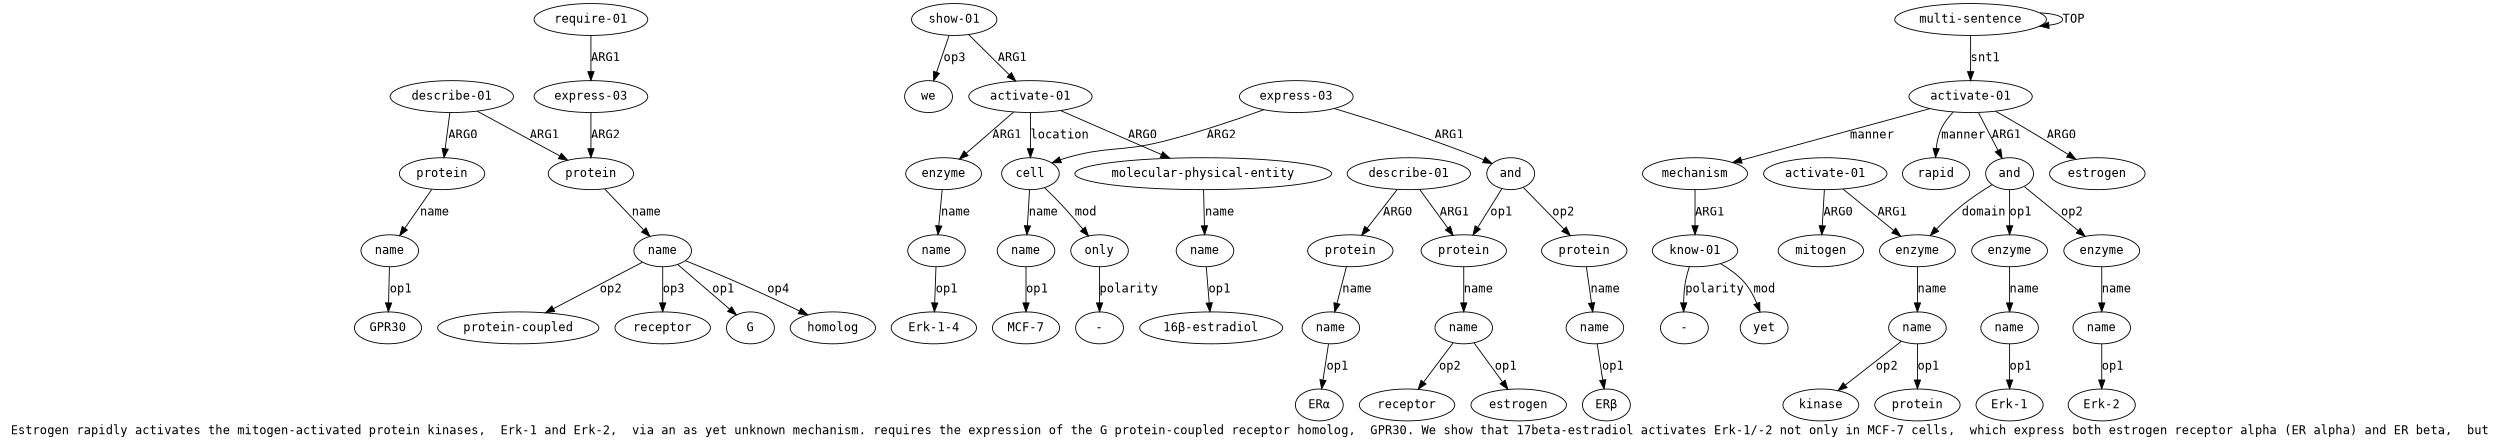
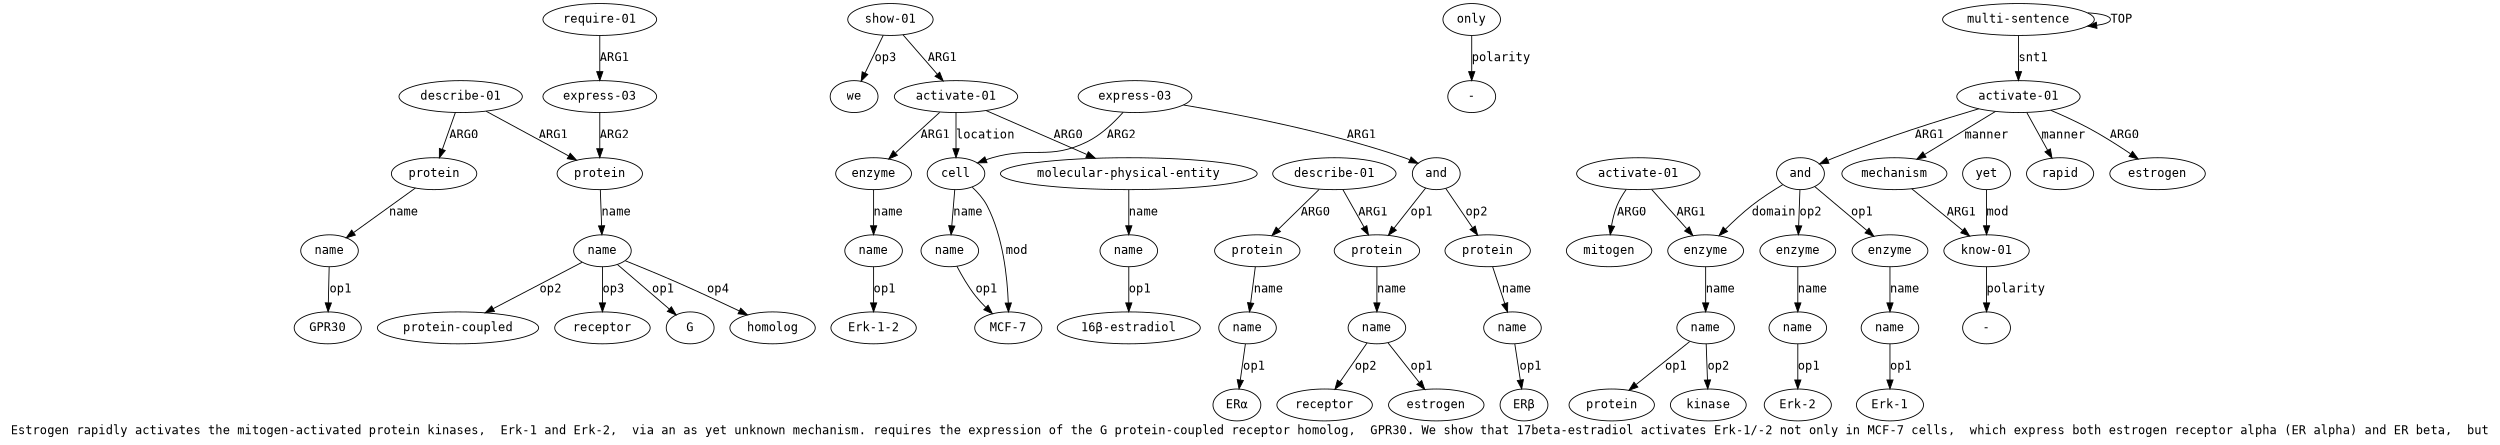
edge "cell" -> "only": now "cell" -> "MCF-7"
edge "know-01" -> "yet": reversed
node "Erk-1-4": label "Erk-1-4" -> "Erk-1-2"
